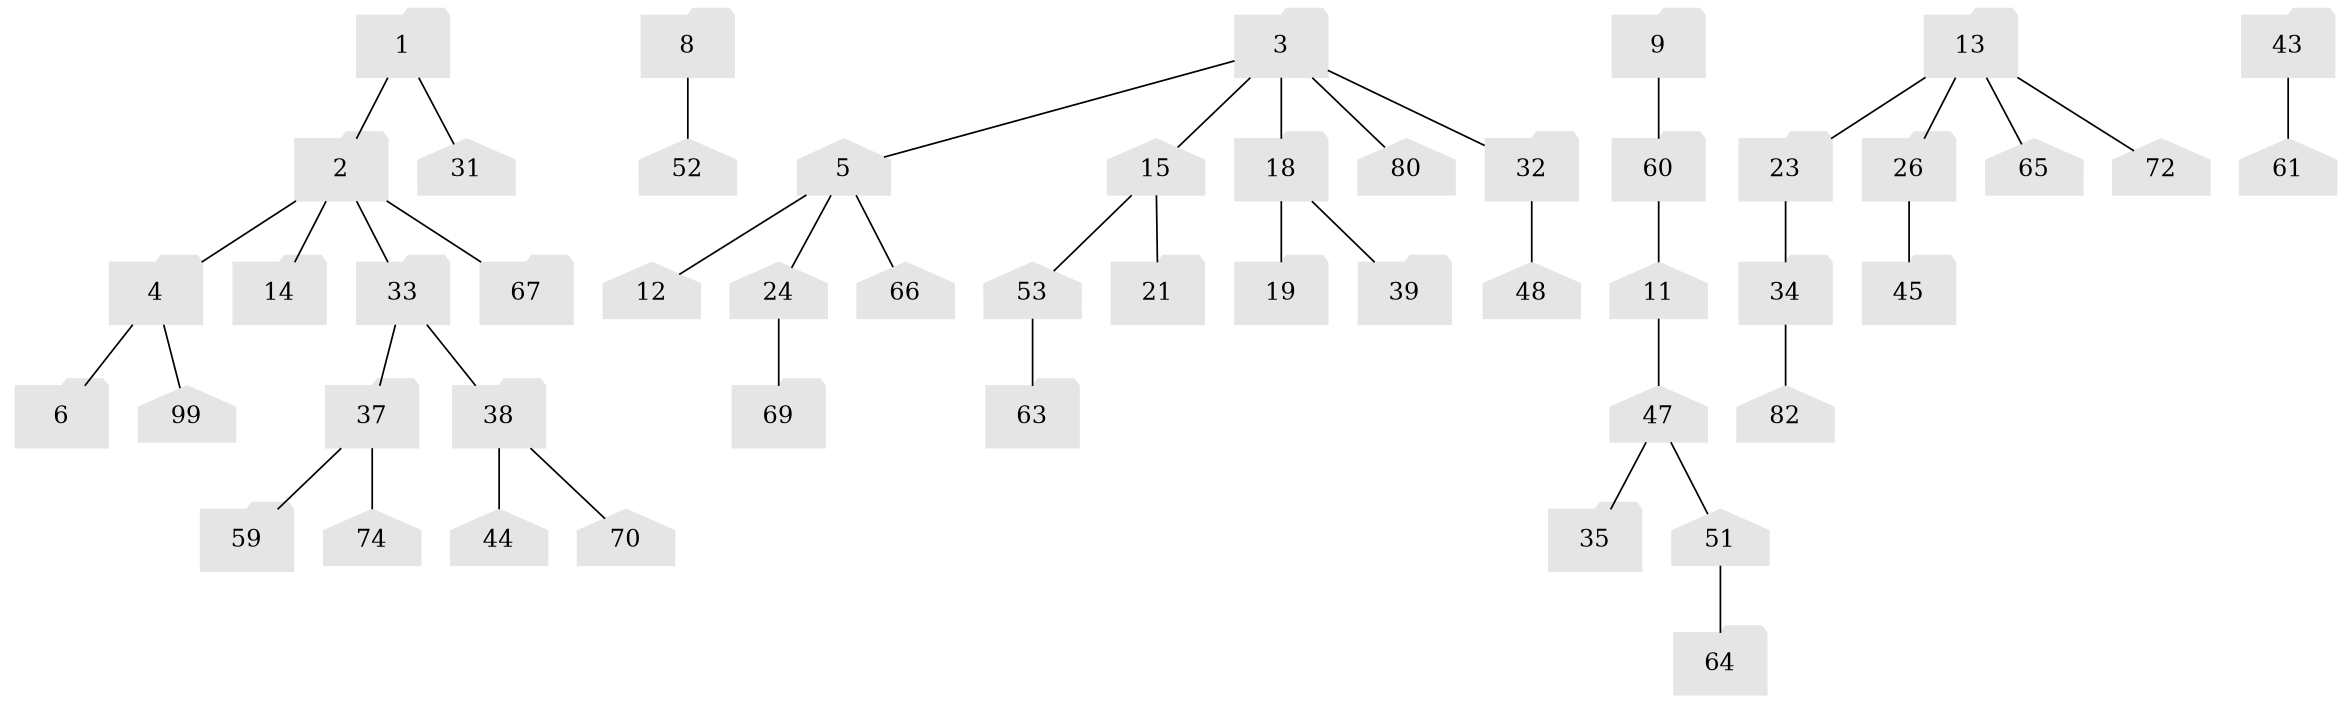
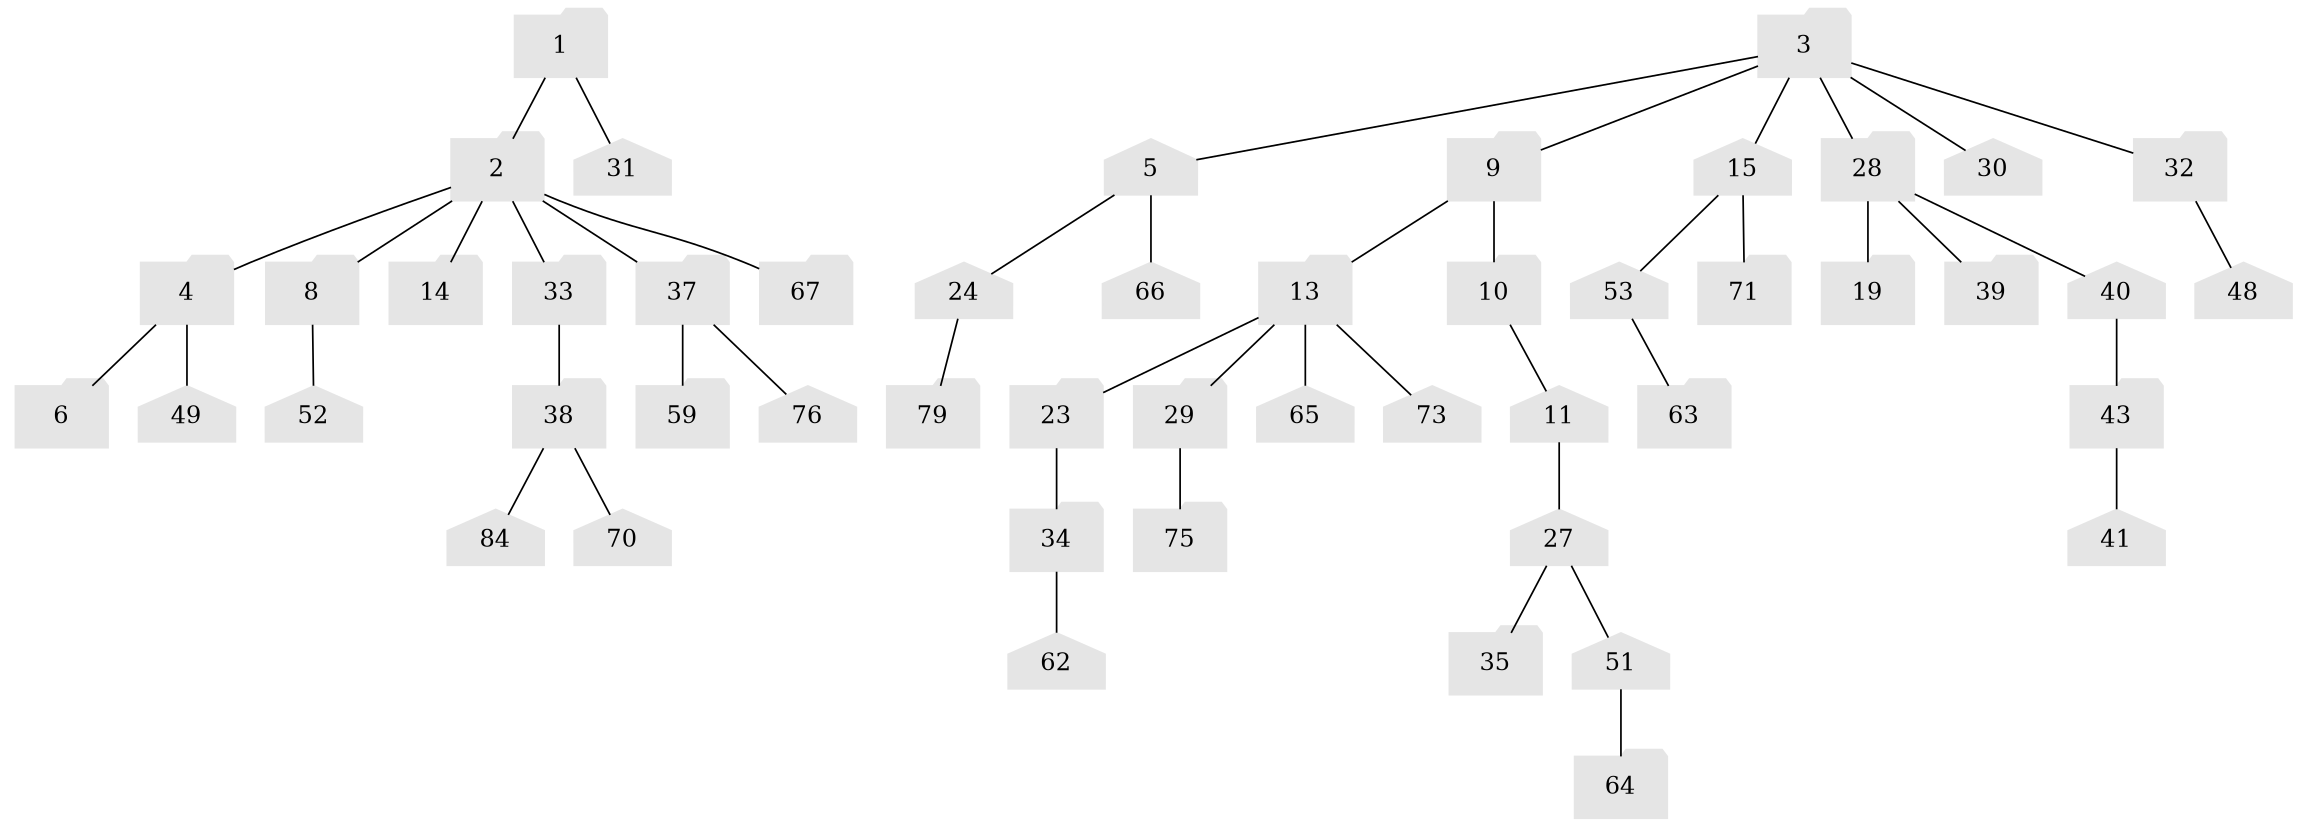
edge "3" -- "9": added
node "18": label "18" -> "28"
node "80": label "80" -> "30"
node "60": label "60" -> "10"
node "26": label "26" -> "29"
node "72": label "72" -> "73"
node "61": label "61" -> "41"
edge "2" -- "8": added
edge "9" -- "13": added
node "12": removed
node "21": label "21" -> "71"
node "45": label "45" -> "75"
node "40": added
edge "33" -- "37": now "2" -- "37"
node "99": label "99" -> "49"
node "69": label "69" -> "79"
node "47": label "47" -> "27"
node "82": label "82" -> "62"
node "74": label "74" -> "76"
node "44": label "44" -> "84"
